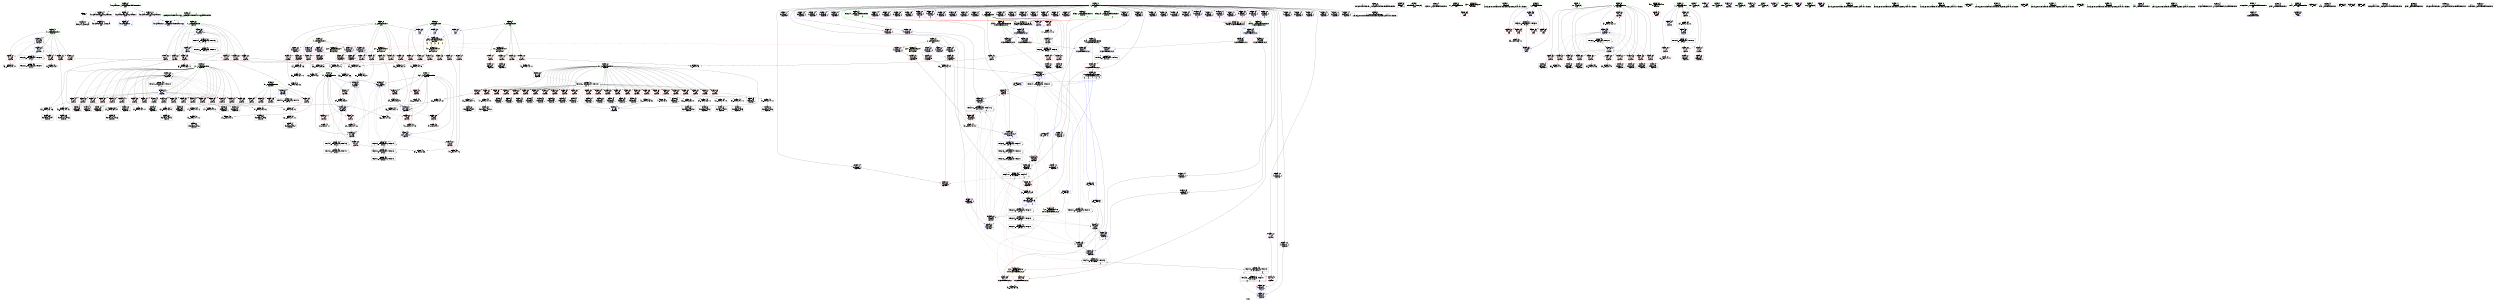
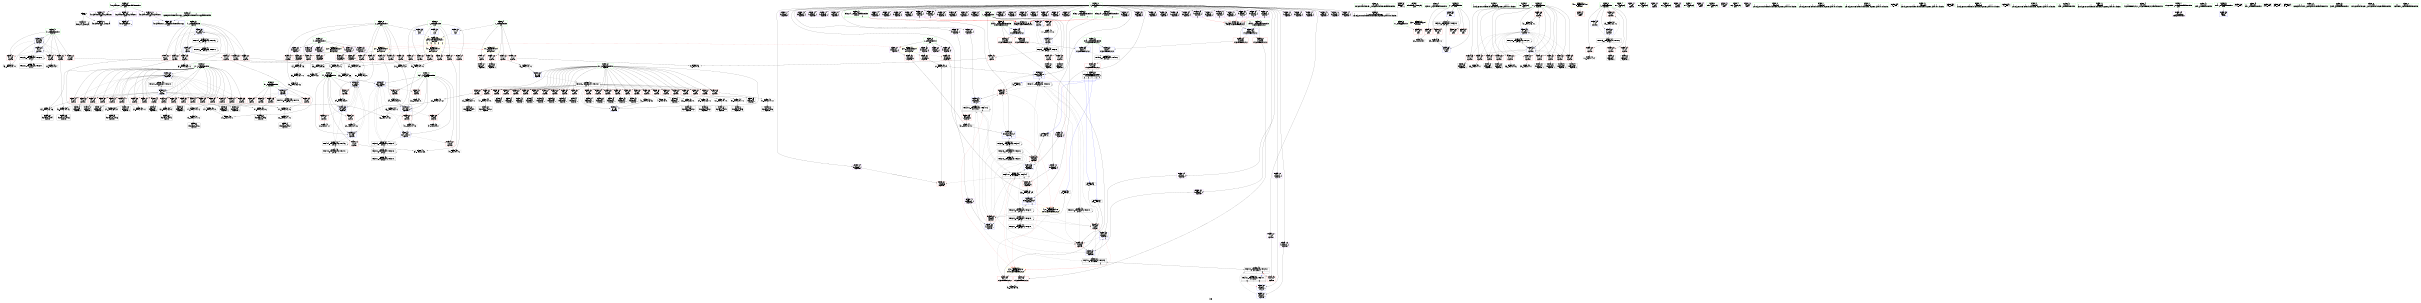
node "NodeID: 120": text "_Z5atexit" -> "_Z5solvev"
node "NodeID: 456": added
